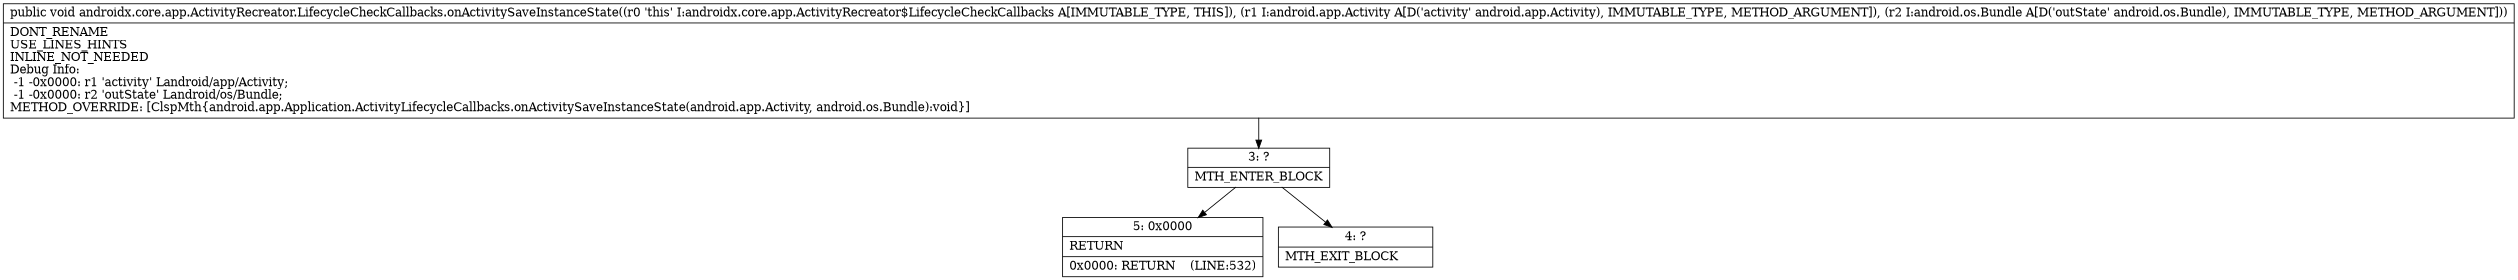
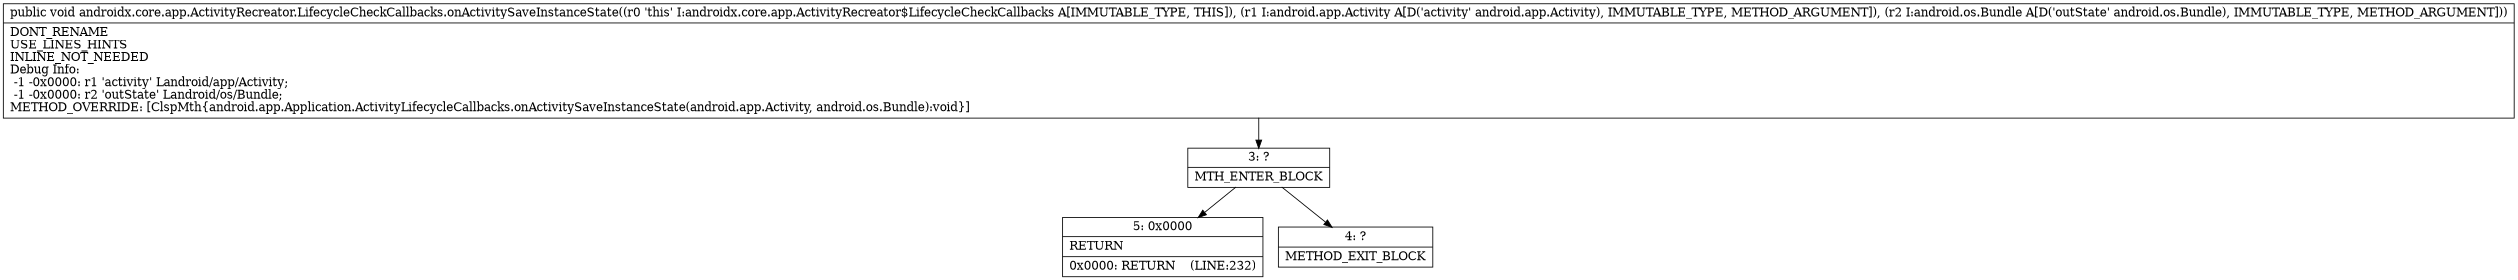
node "4: ?": text "MTH_EXIT_BLOCK" -> "METHOD_EXIT_BLOCK"
node "5: 0x0000": text "0x0000: RETURN    (LINE:532)" -> "0x0000: RETURN    (LINE:232)"
